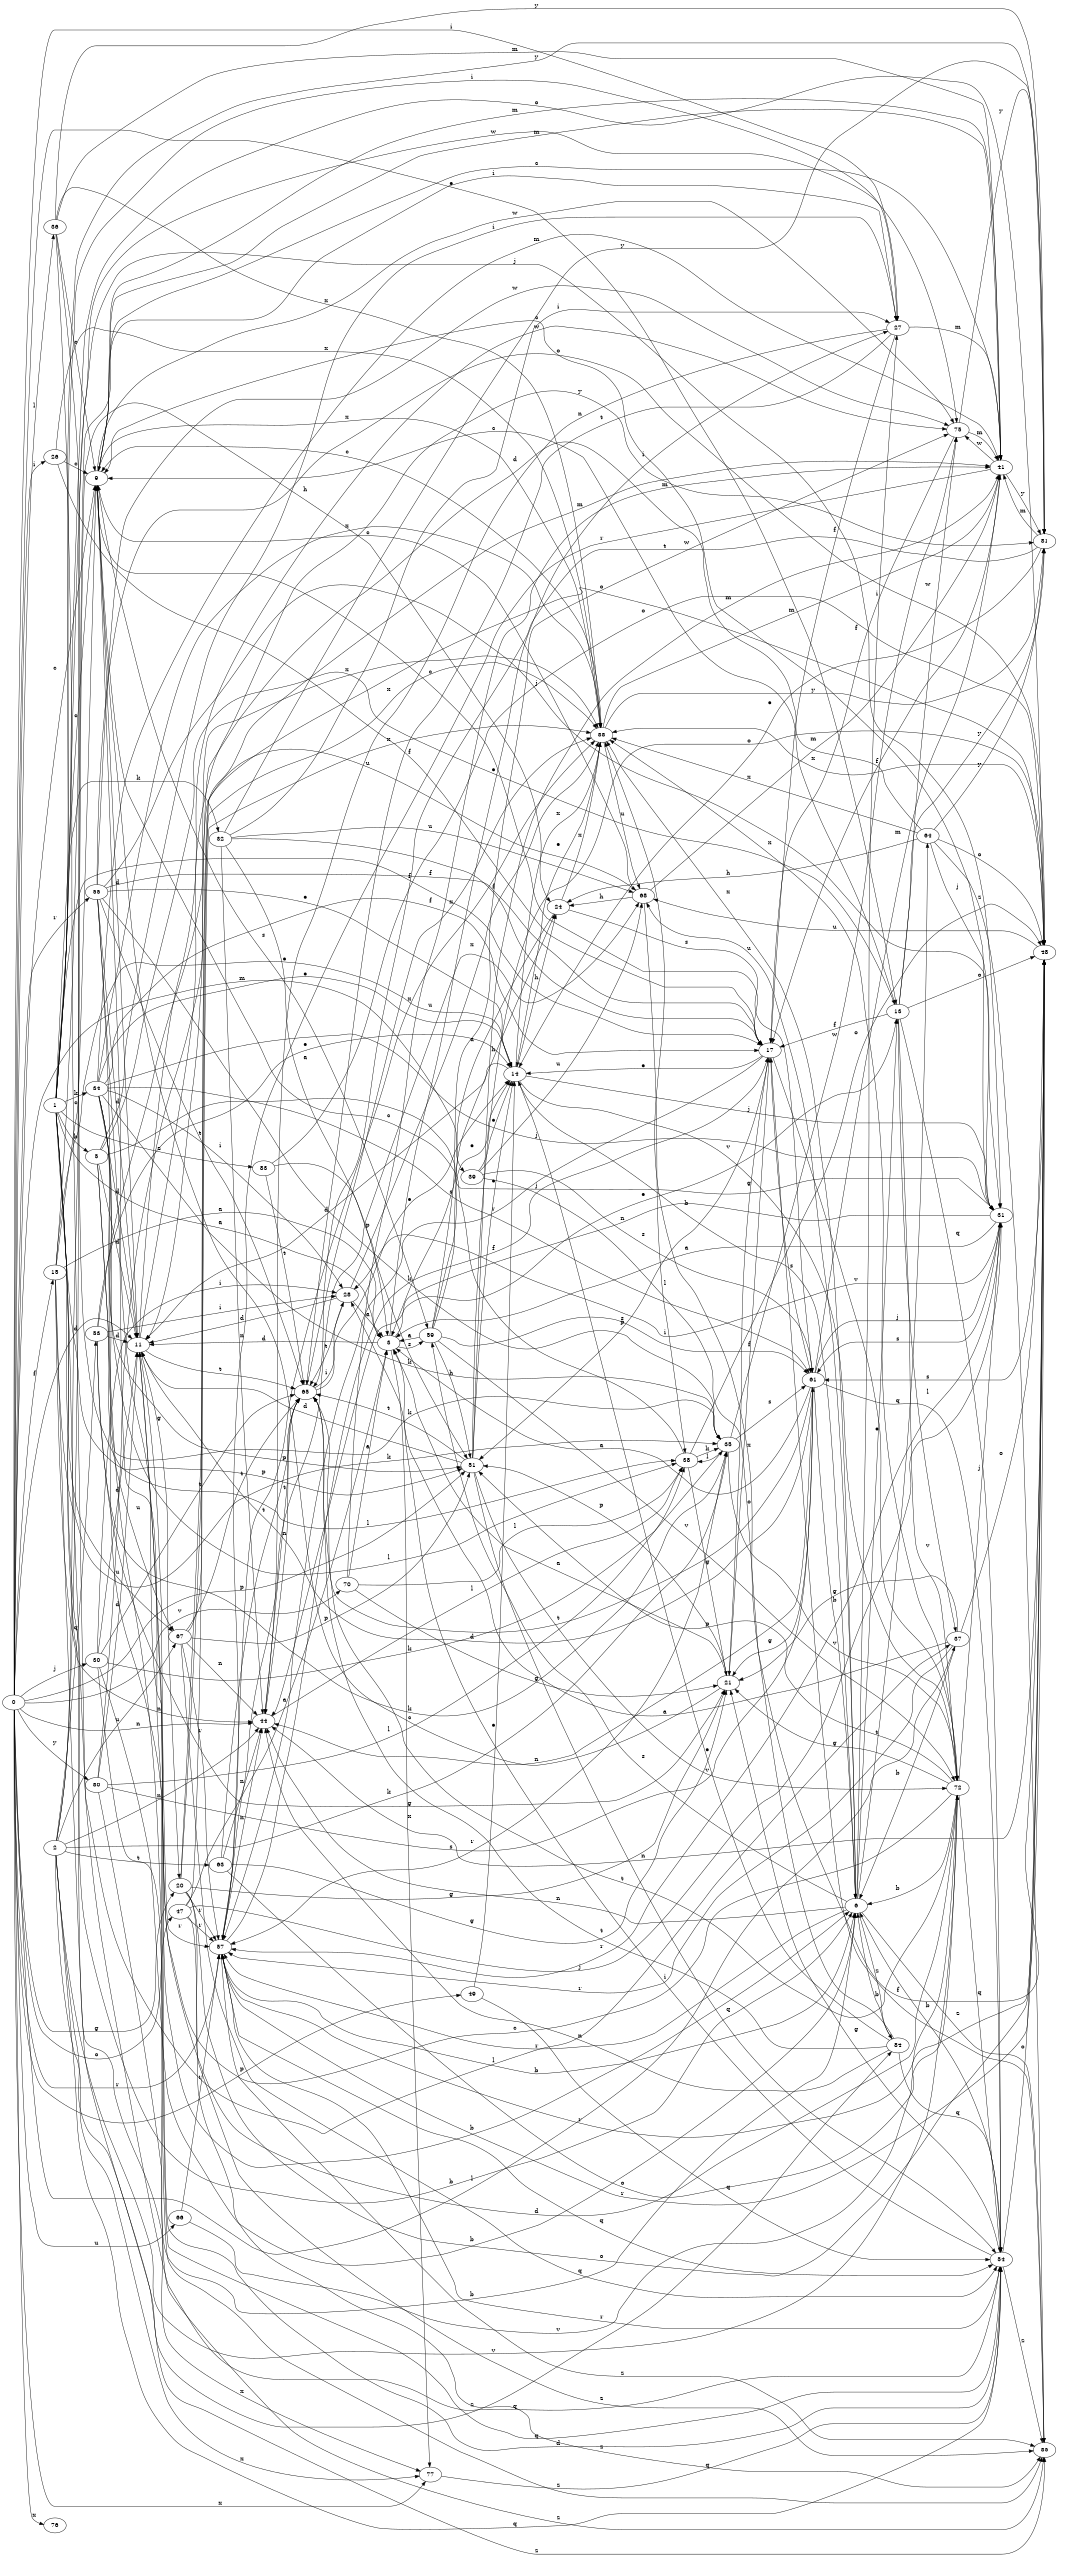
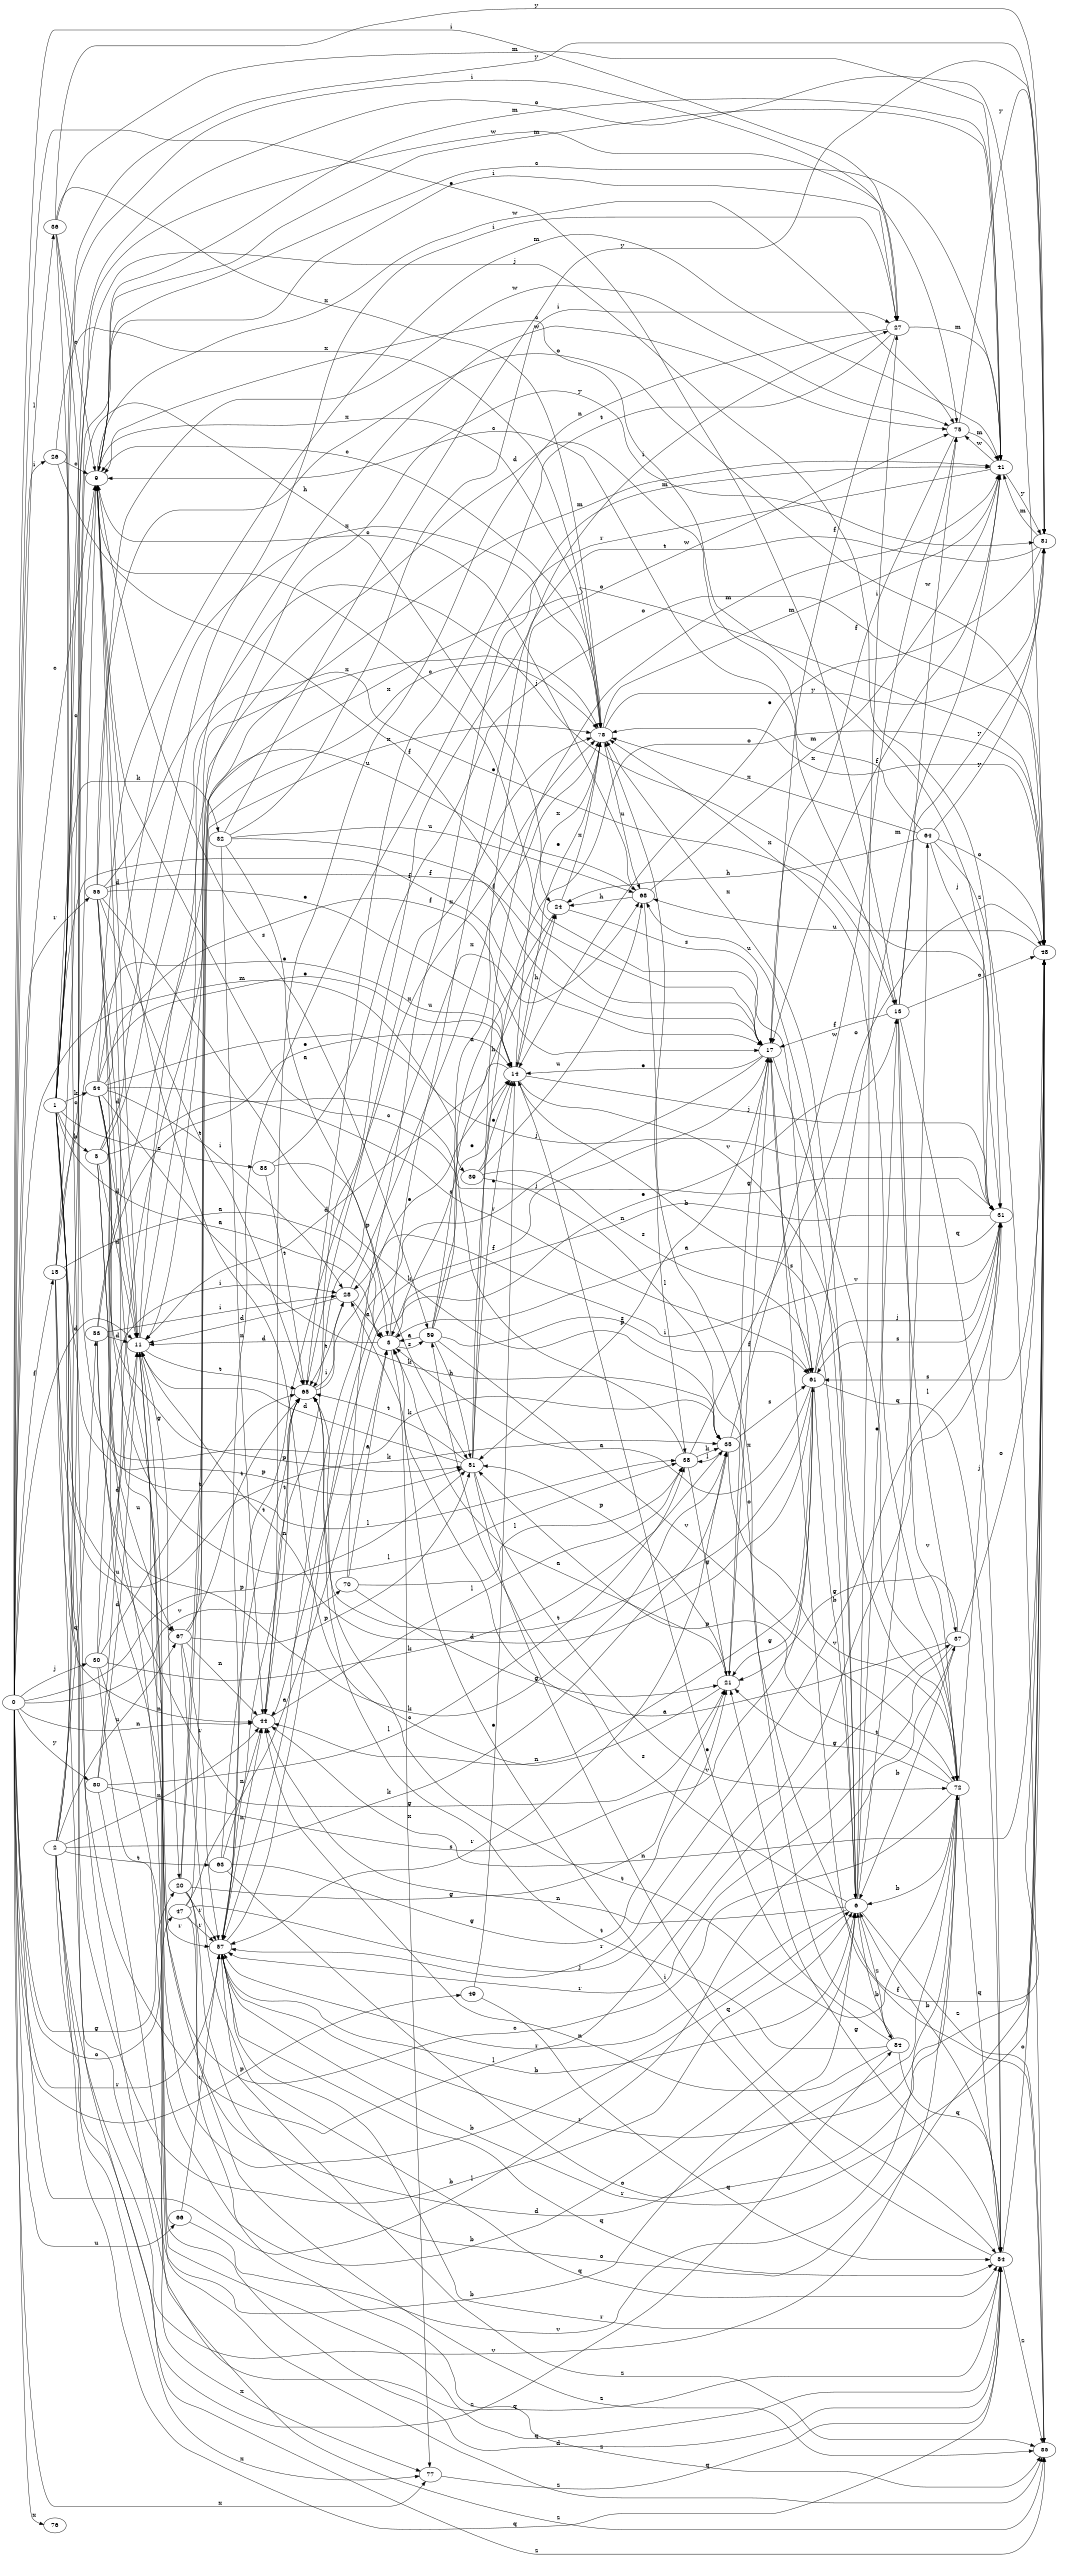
node "88": label "88" -> "78"
